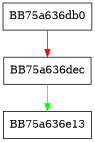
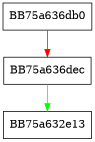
node "BB75a636e13": label "BB75a636e13" -> "BB75a632e13"
